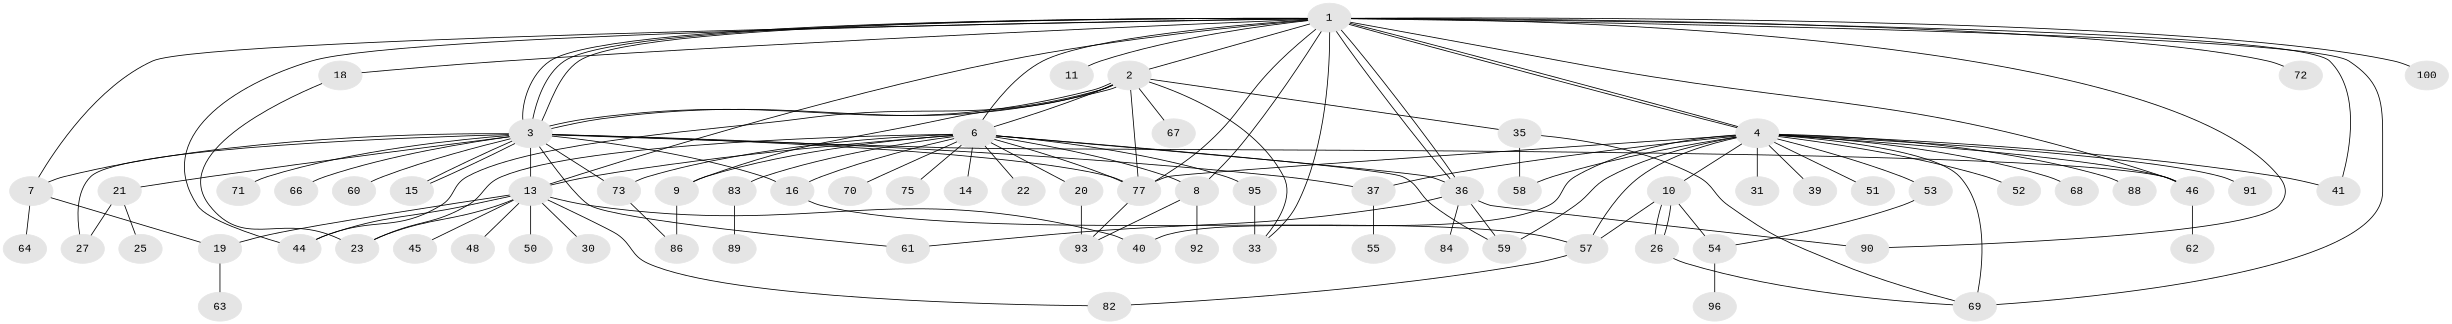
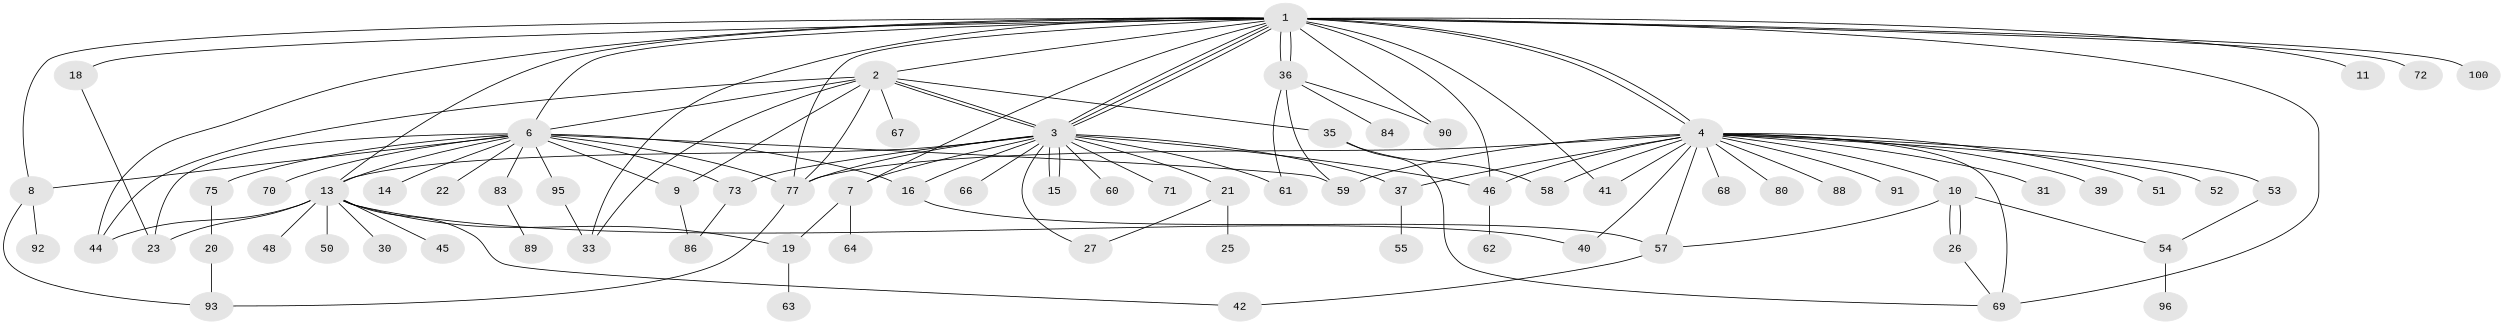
edge "6" -- "36": removed
edge "6" -- "20": now "75" -- "20"
node "80": added
node "82": label "82" -> "42"
